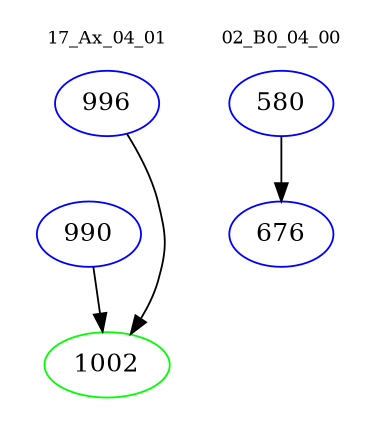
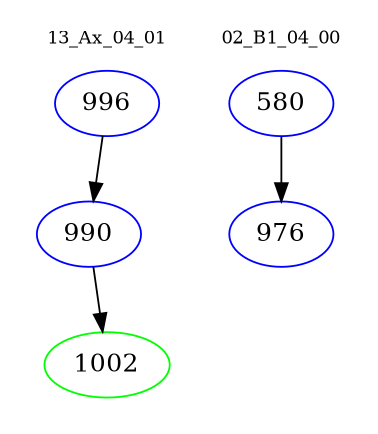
cluster "17_Ax_04_01": label "17_Ax_04_01" -> "13_Ax_04_01"
cluster "02_B0_04_00": label "02_B0_04_00" -> "02_B1_04_00"
edge "996" -> "1002": now "996" -> "990"
node "676": label "676" -> "976"
